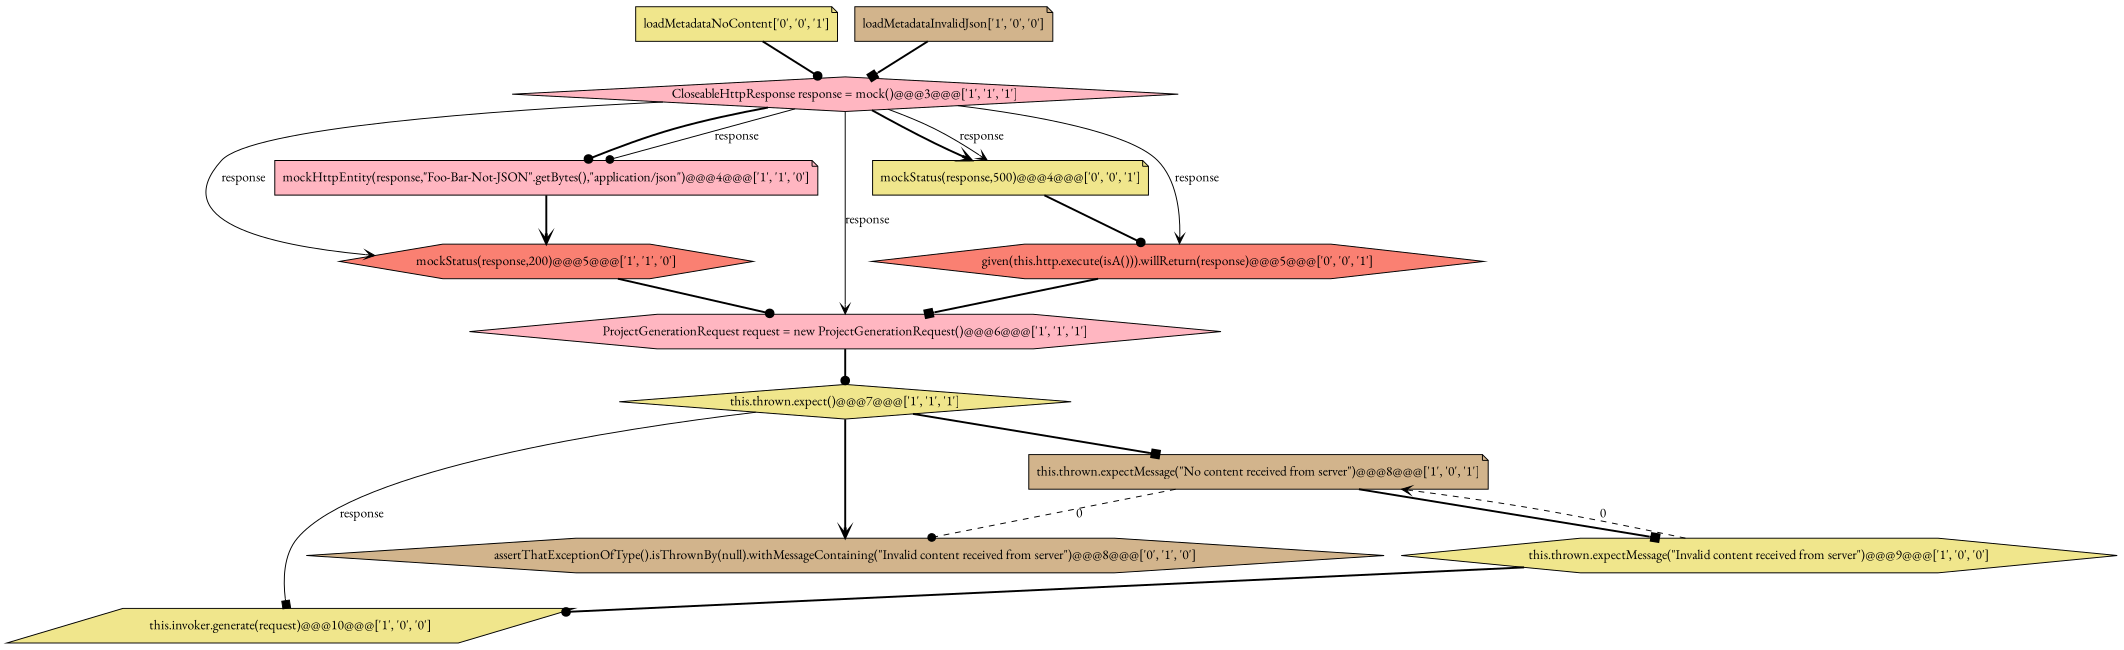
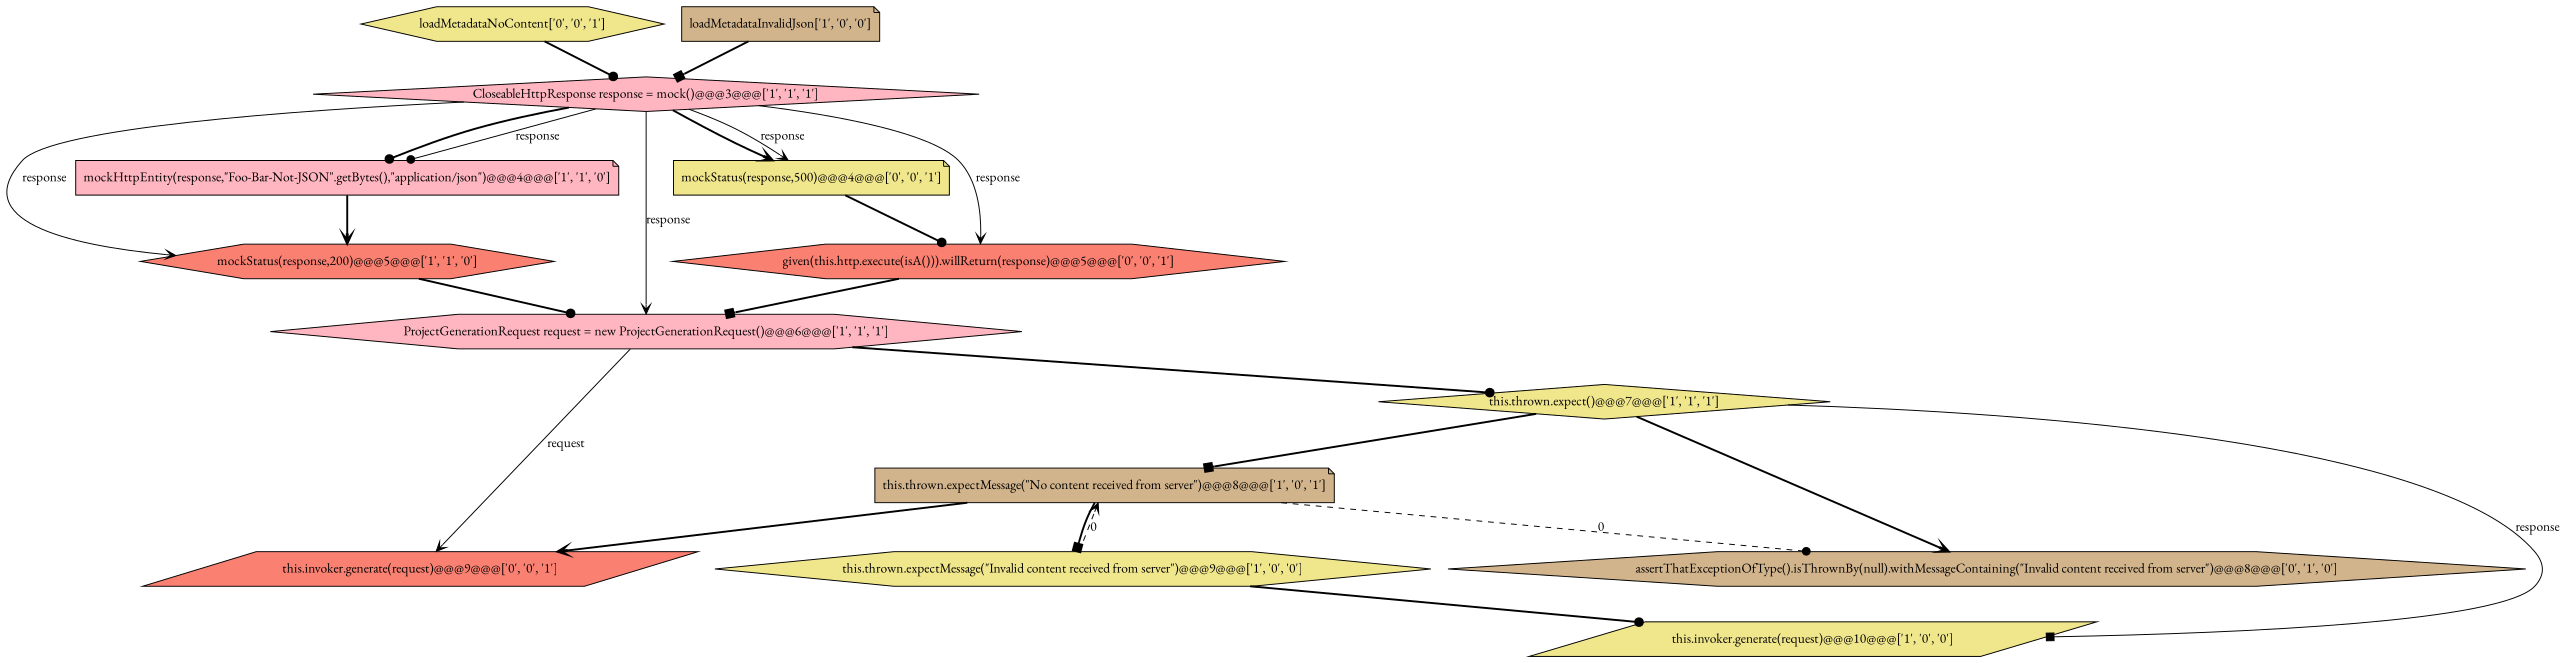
node "loadMetadataNoContent['0', '0', '1']": shape note -> hexagon
node "this.invoker.generate(request)@@@9@@@['0', '0', '1']": added
